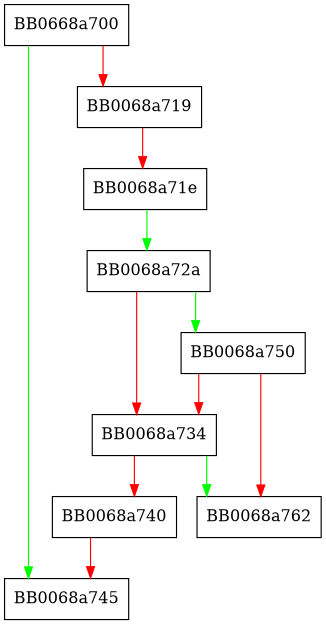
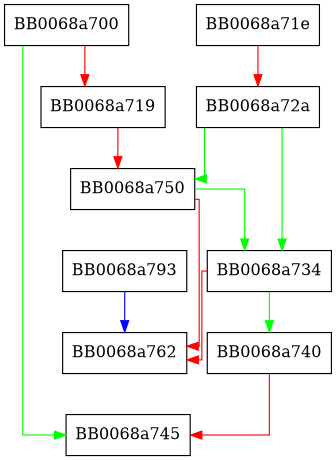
node "BB0668a700": label "BB0668a700" -> "BB0068a700"
edge "BB0068a719" -> "BB0068a71e": now "BB0068a719" -> "BB0068a750"
edge "BB0068a71e" -> "BB0068a72a": color green -> red
node "BB0068a793": added
edge "BB0068a72a" -> "BB0068a734": color red -> green
edge "BB0068a750" -> "BB0068a734": color red -> green
edge "BB0068a734" -> "BB0068a740": color red -> green
edge "BB0068a734" -> "BB0068a762": color green -> red
